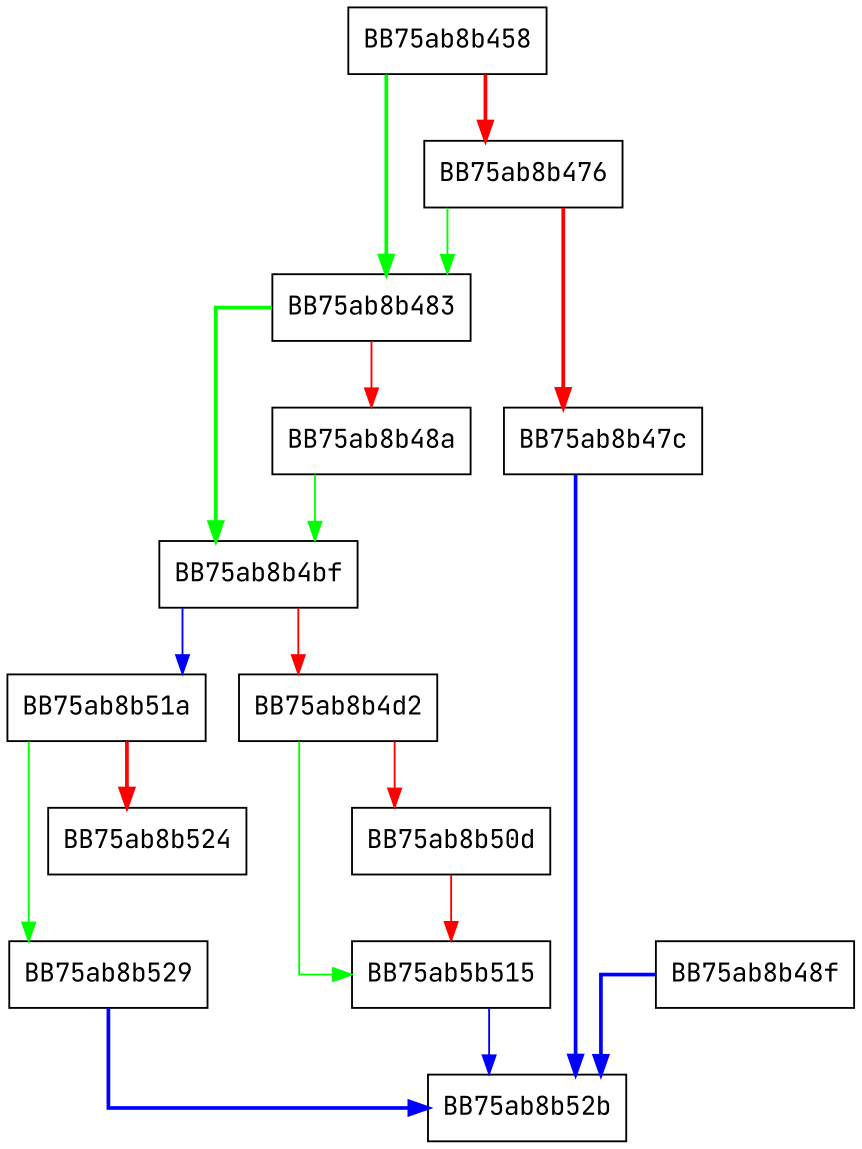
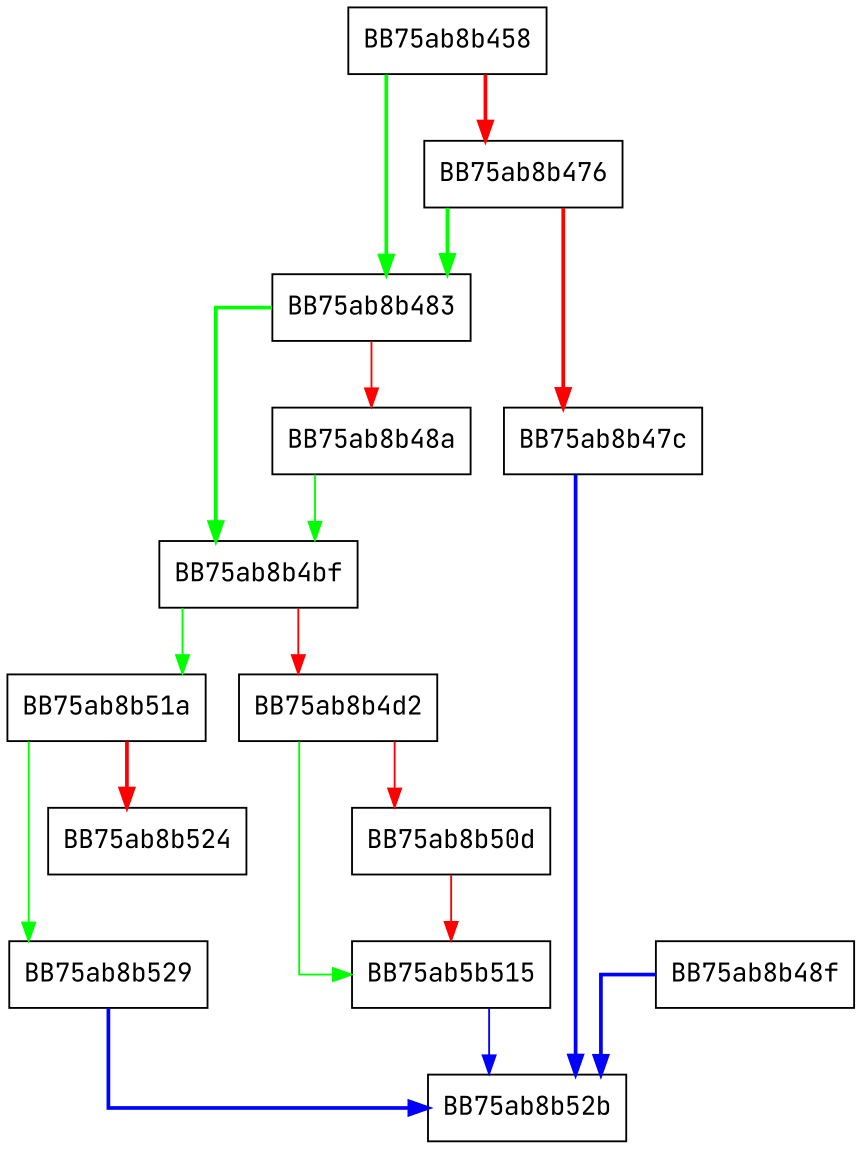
edge "BB75ab8b476" -> "BB75ab8b483": style solid -> bold
edge "BB75ab8b4bf" -> "BB75ab8b51a": color blue -> green
